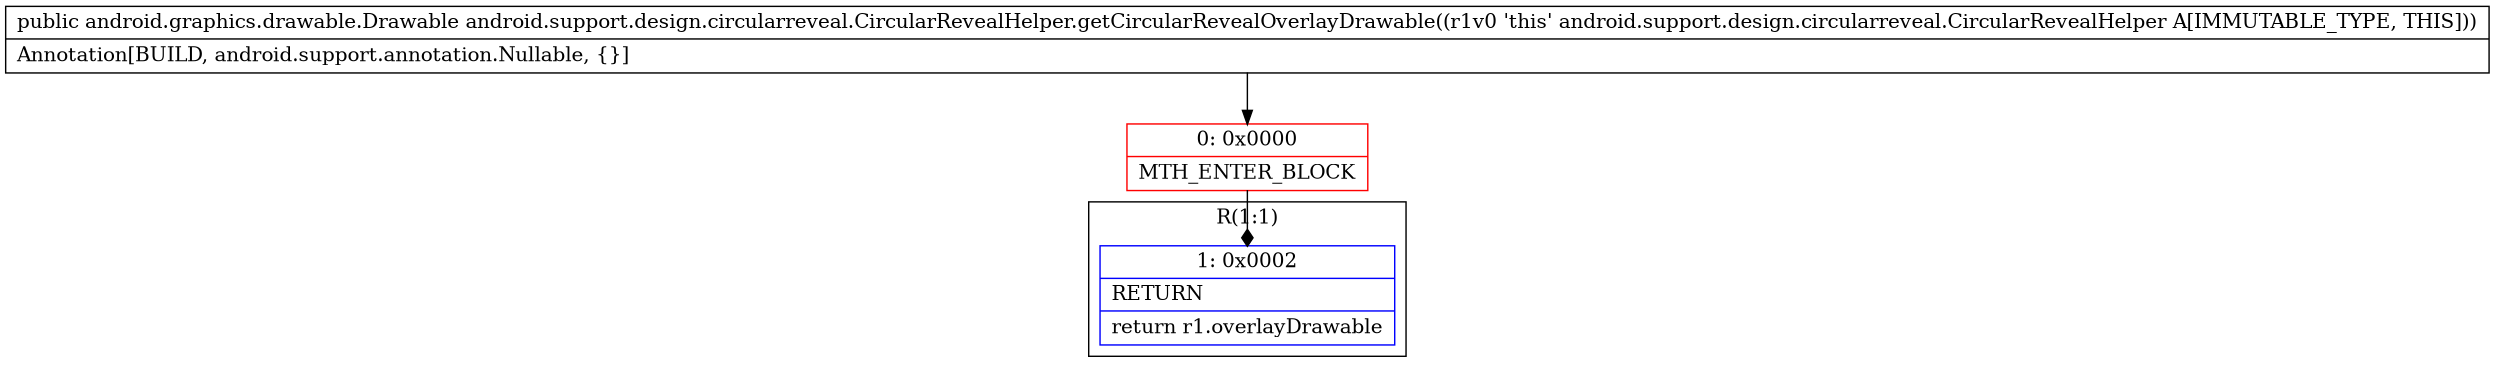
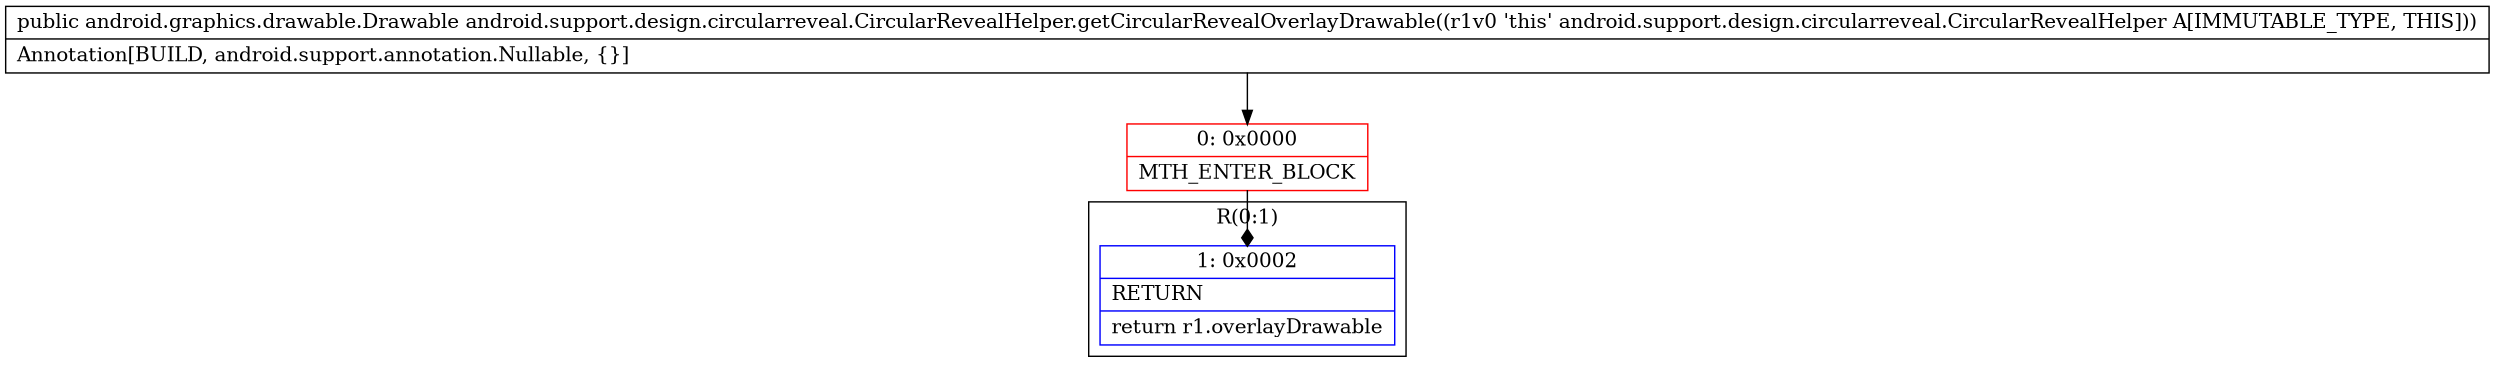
cluster "R(1:1)": label "R(1:1)" -> "R(0:1)"
